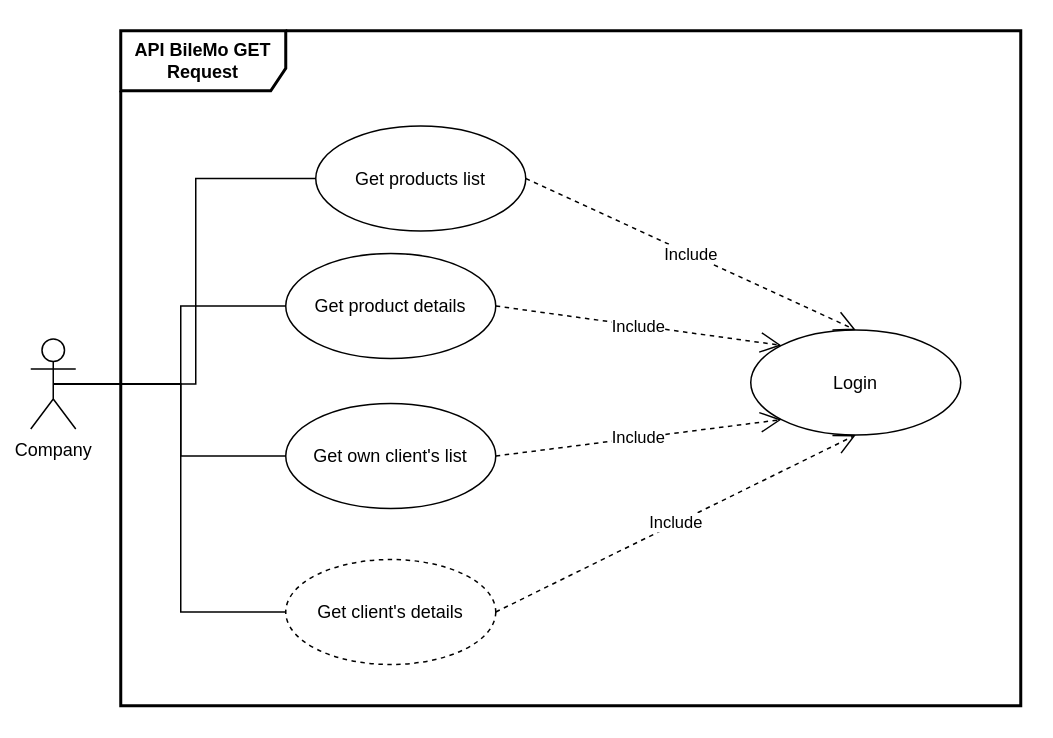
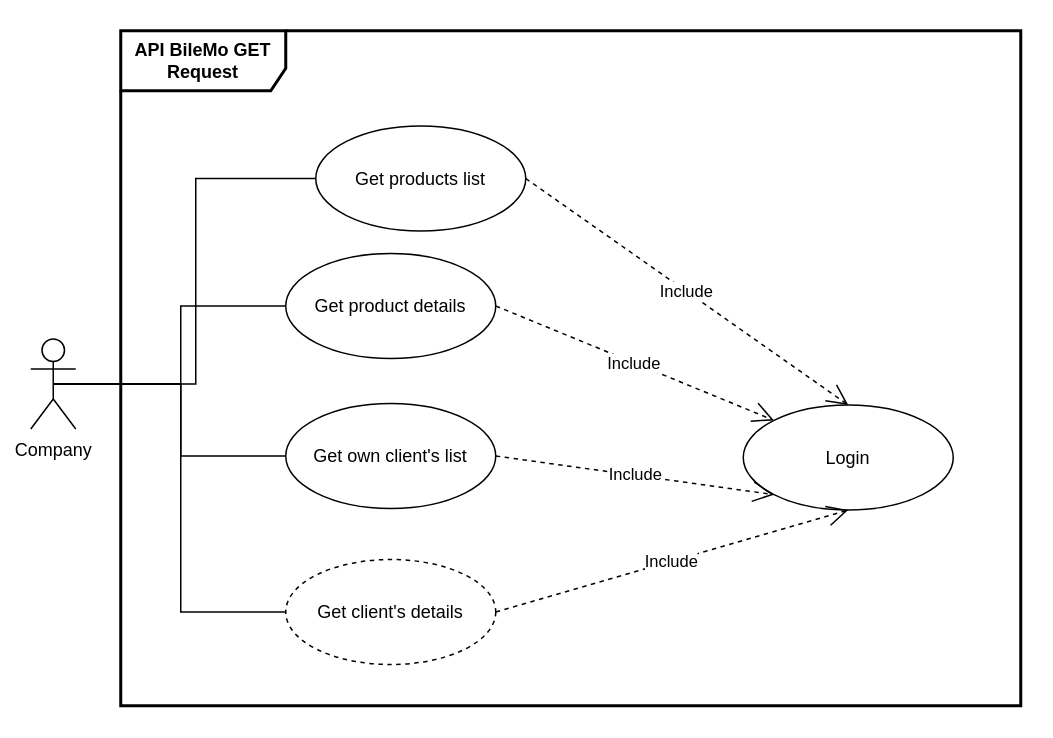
node "Login": moved (856, 383) -> (848, 458)
